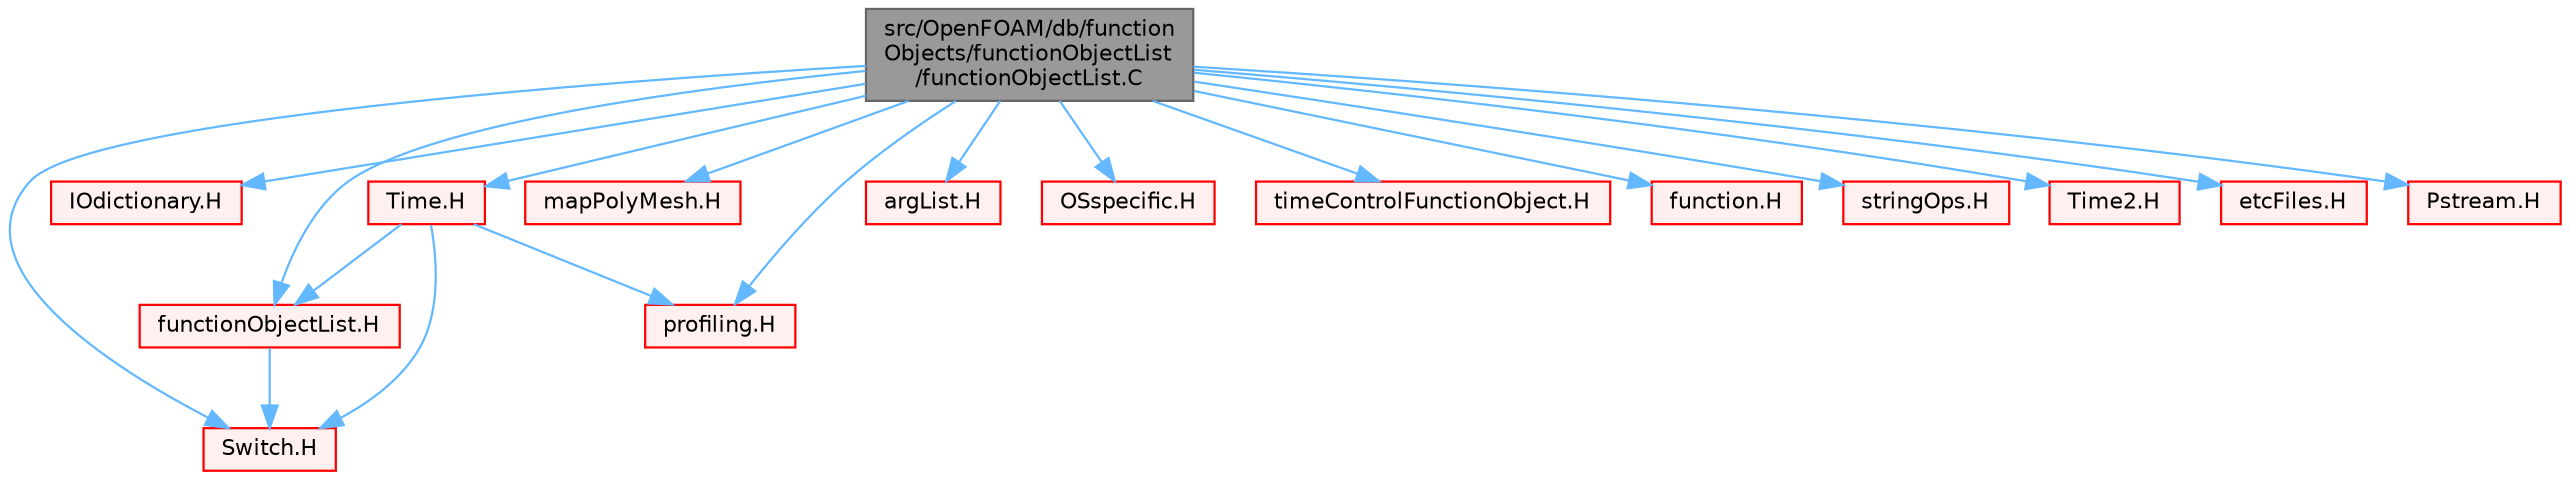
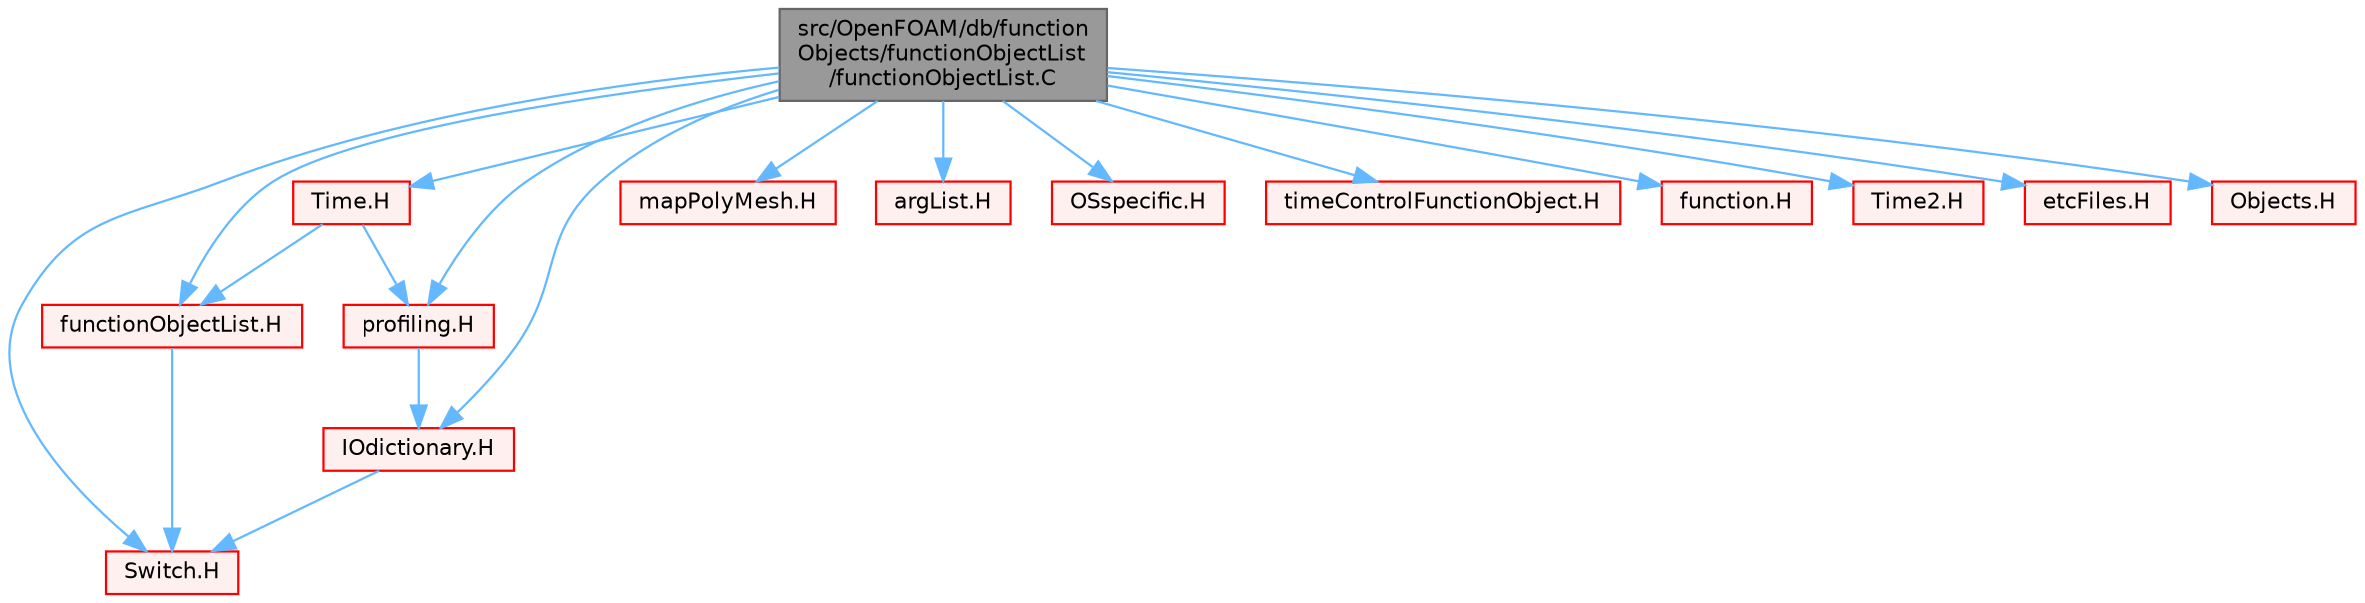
node "stringOps.H": removed
node "Pstream.H": label "Pstream.H" -> "Objects.H"
edge "Time.H" -> "Switch.H": now "IOdictionary.H" -> "Switch.H"
edge "profiling.H" -> "IOdictionary.H": added
